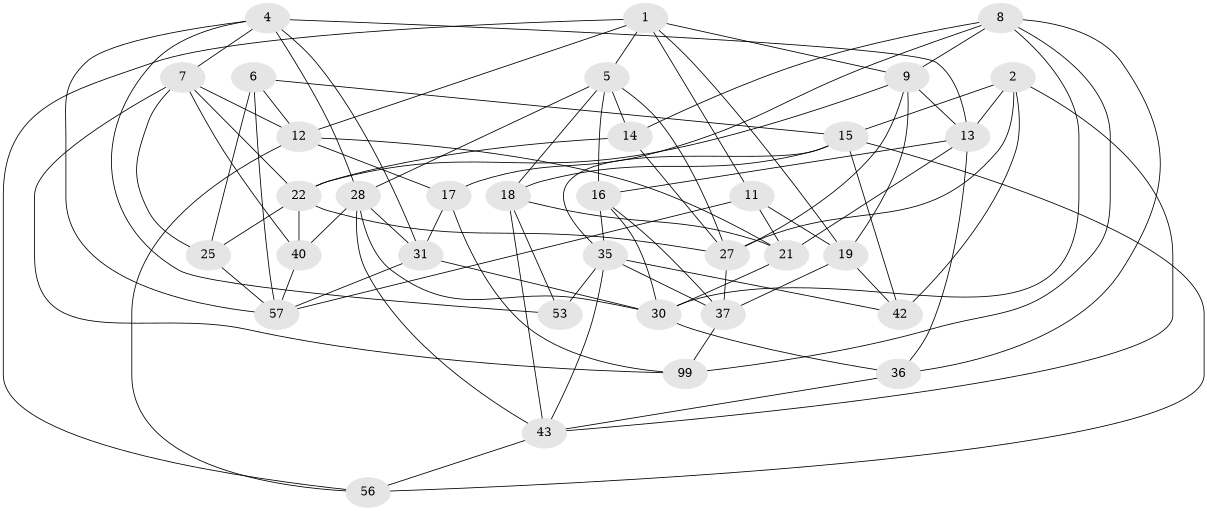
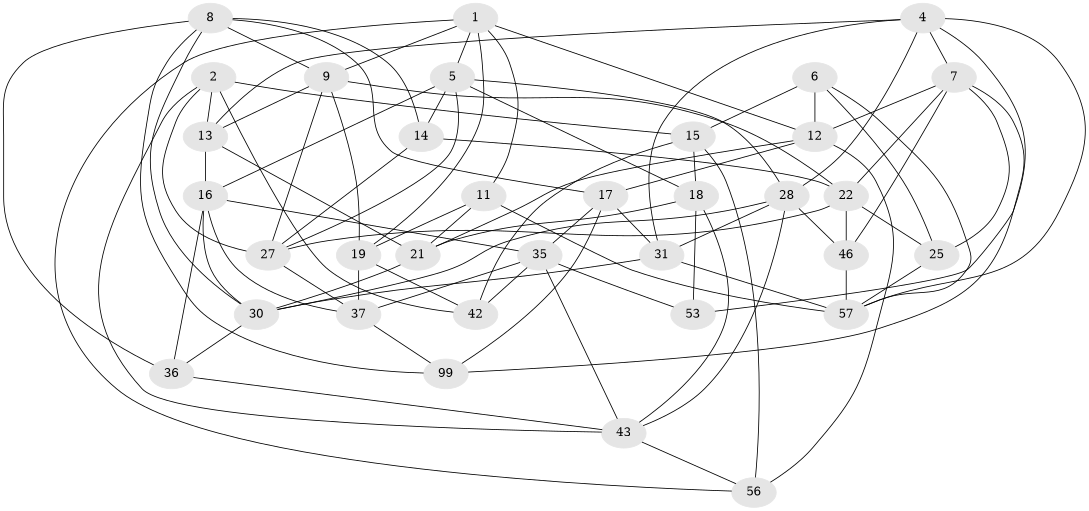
edge "15" -- "35": now "17" -- "35"
node "40": label "40" -> "46"
edge "13" -- "36": now "16" -- "36"
